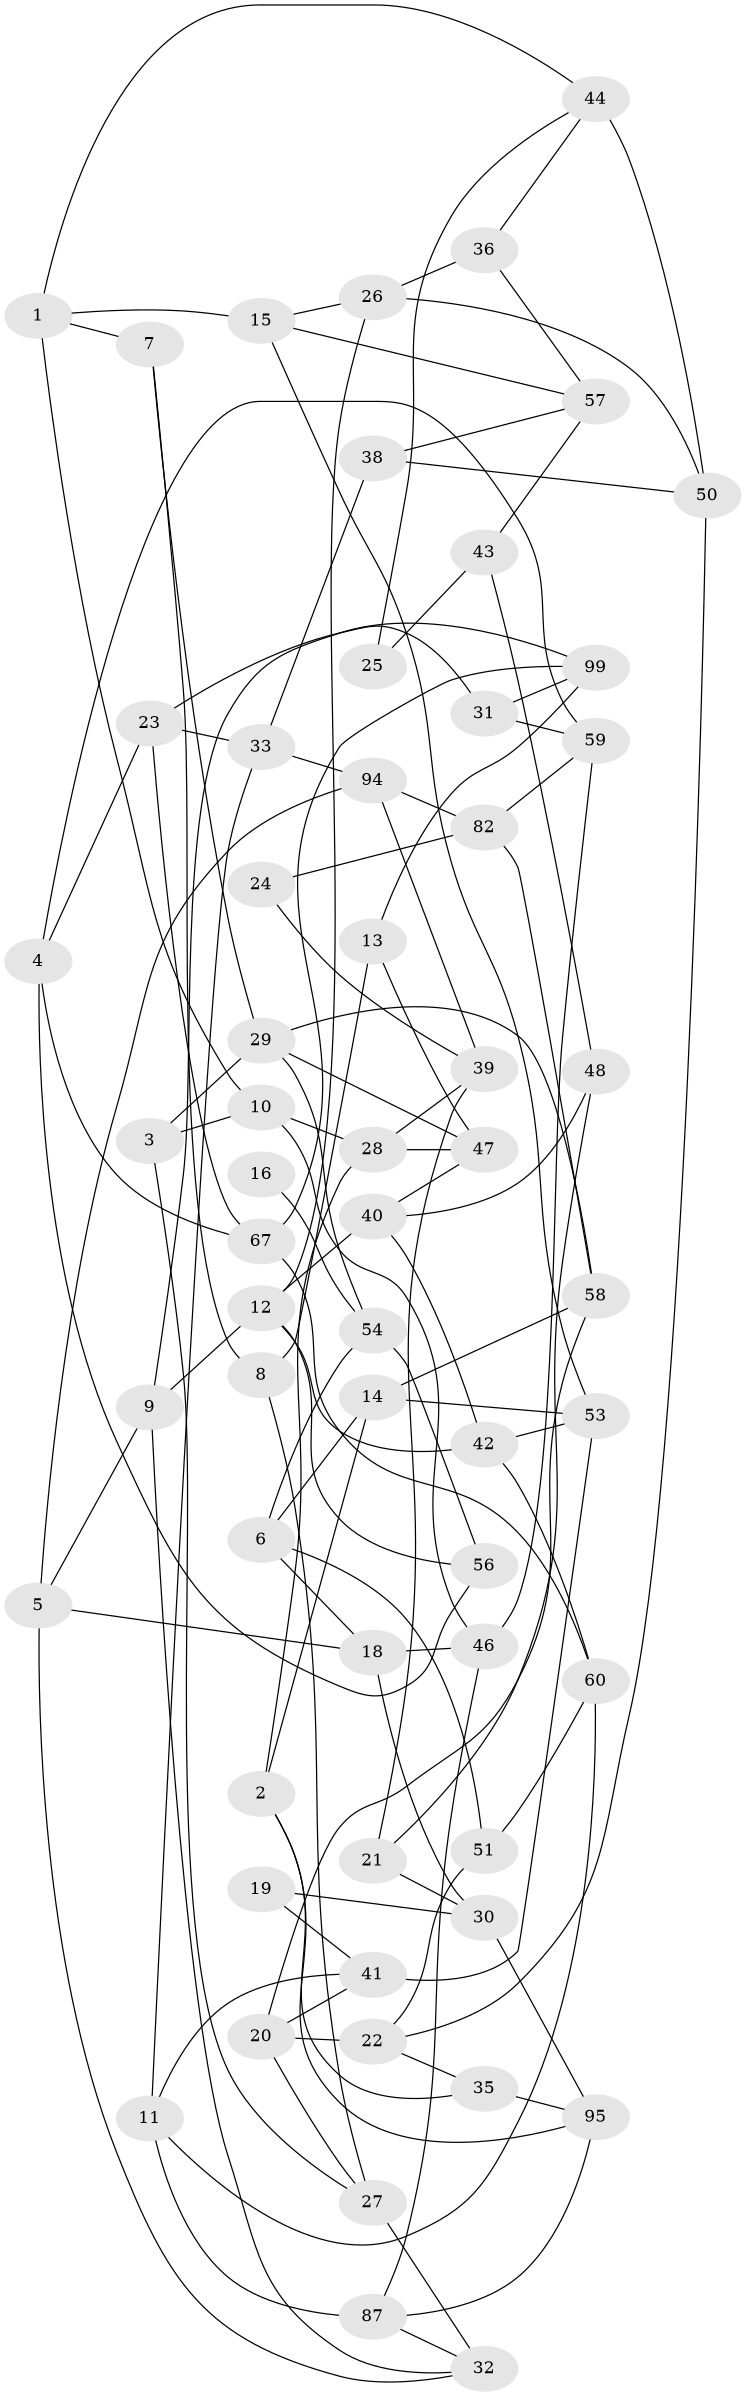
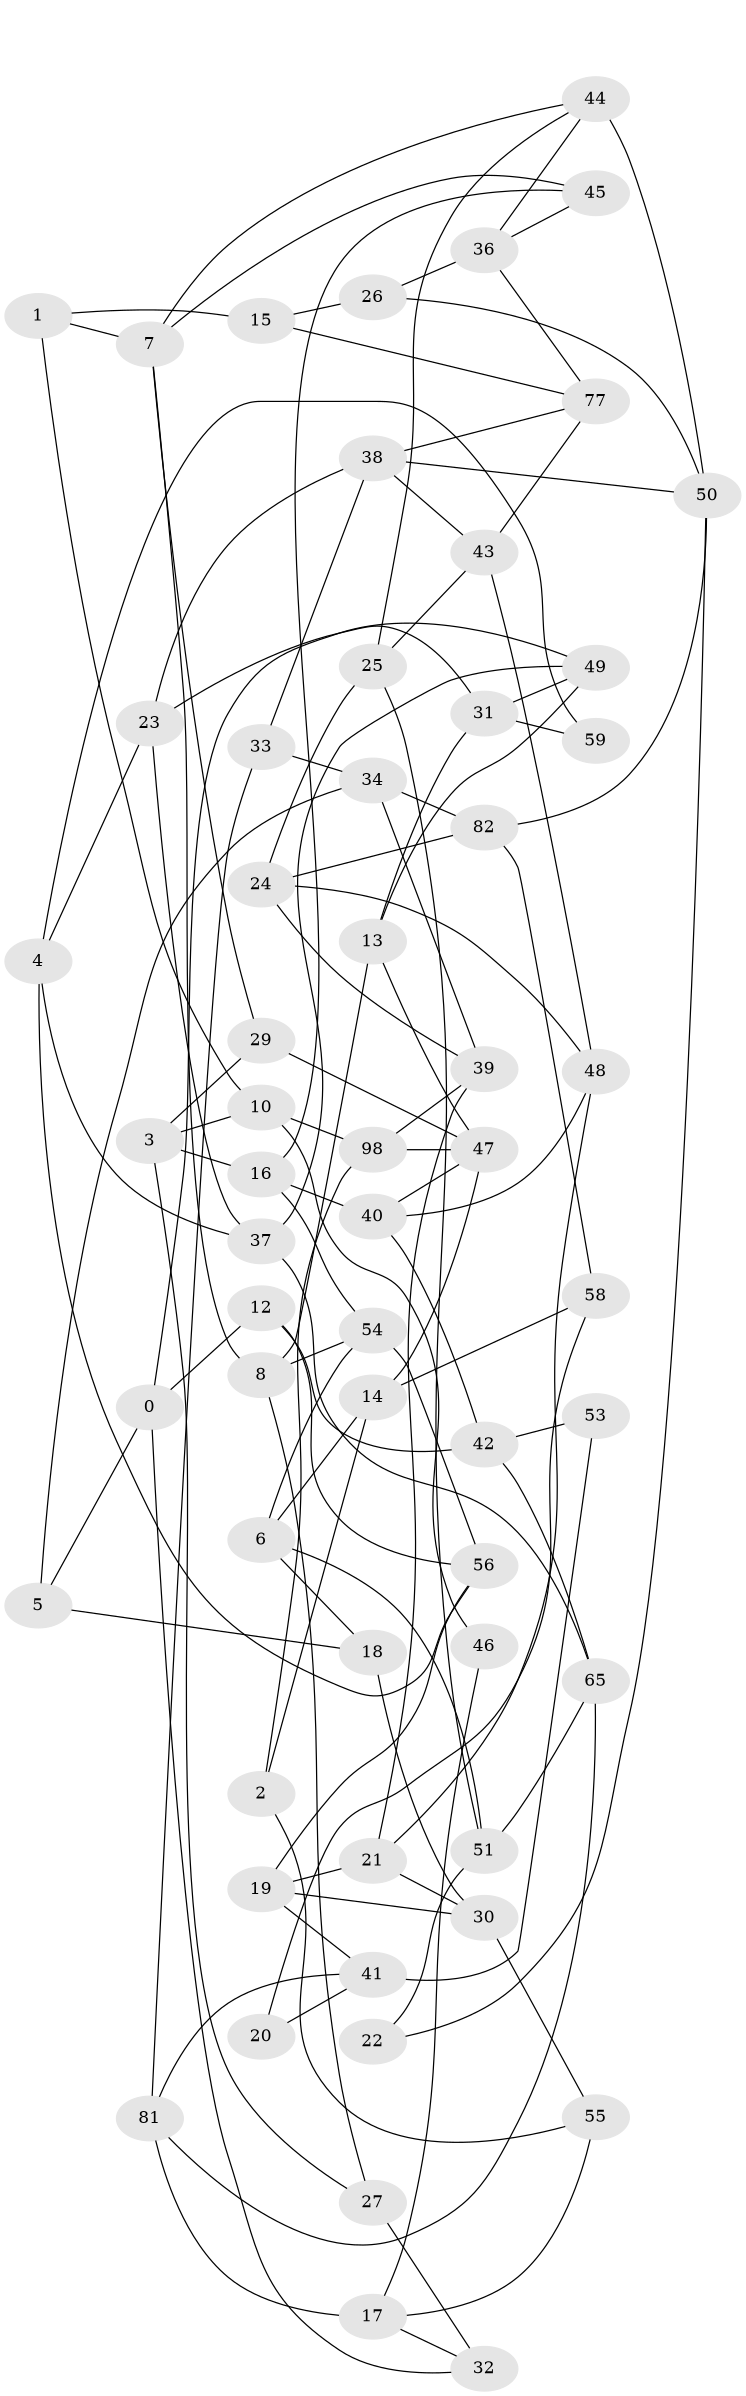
edge "44" -- "1": now "44" -- "7"
node "45": added
node "57": label "57" -> "77"
edge "38" -- "43": added
node "99": label "99" -> "49"
edge "23" -- "33": now "23" -- "38"
edge "25" -- "24": added
node "94": label "94" -> "34"
edge "59" -- "82": now "50" -- "82"
edge "26" -- "12": removed
edge "31" -- "13": added
edge "15" -- "53": removed
edge "24" -- "48": added
edge "29" -- "58": removed
node "28": label "28" -> "98"
edge "3" -- "16": added
edge "29" -- "54": now "8" -- "54"
edge "59" -- "46": removed
node "67": label "67" -> "37"
edge "40" -- "12": now "40" -- "16"
edge "25" -- "51": added
node "9": label "9" -> "0"
edge "14" -- "53": now "14" -- "47"
edge "46" -- "18": removed
node "60": label "60" -> "65"
edge "56" -- "19": added
edge "21" -- "19": added
edge "20" -- "22": removed
node "35": removed
edge "5" -- "32": removed
node "95": label "95" -> "55"
node "11": label "11" -> "81"
edge "20" -- "27": removed
node "87": label "87" -> "17"
